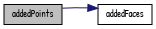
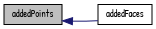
edge "addedPoints" -> "addedFaces": reversed
